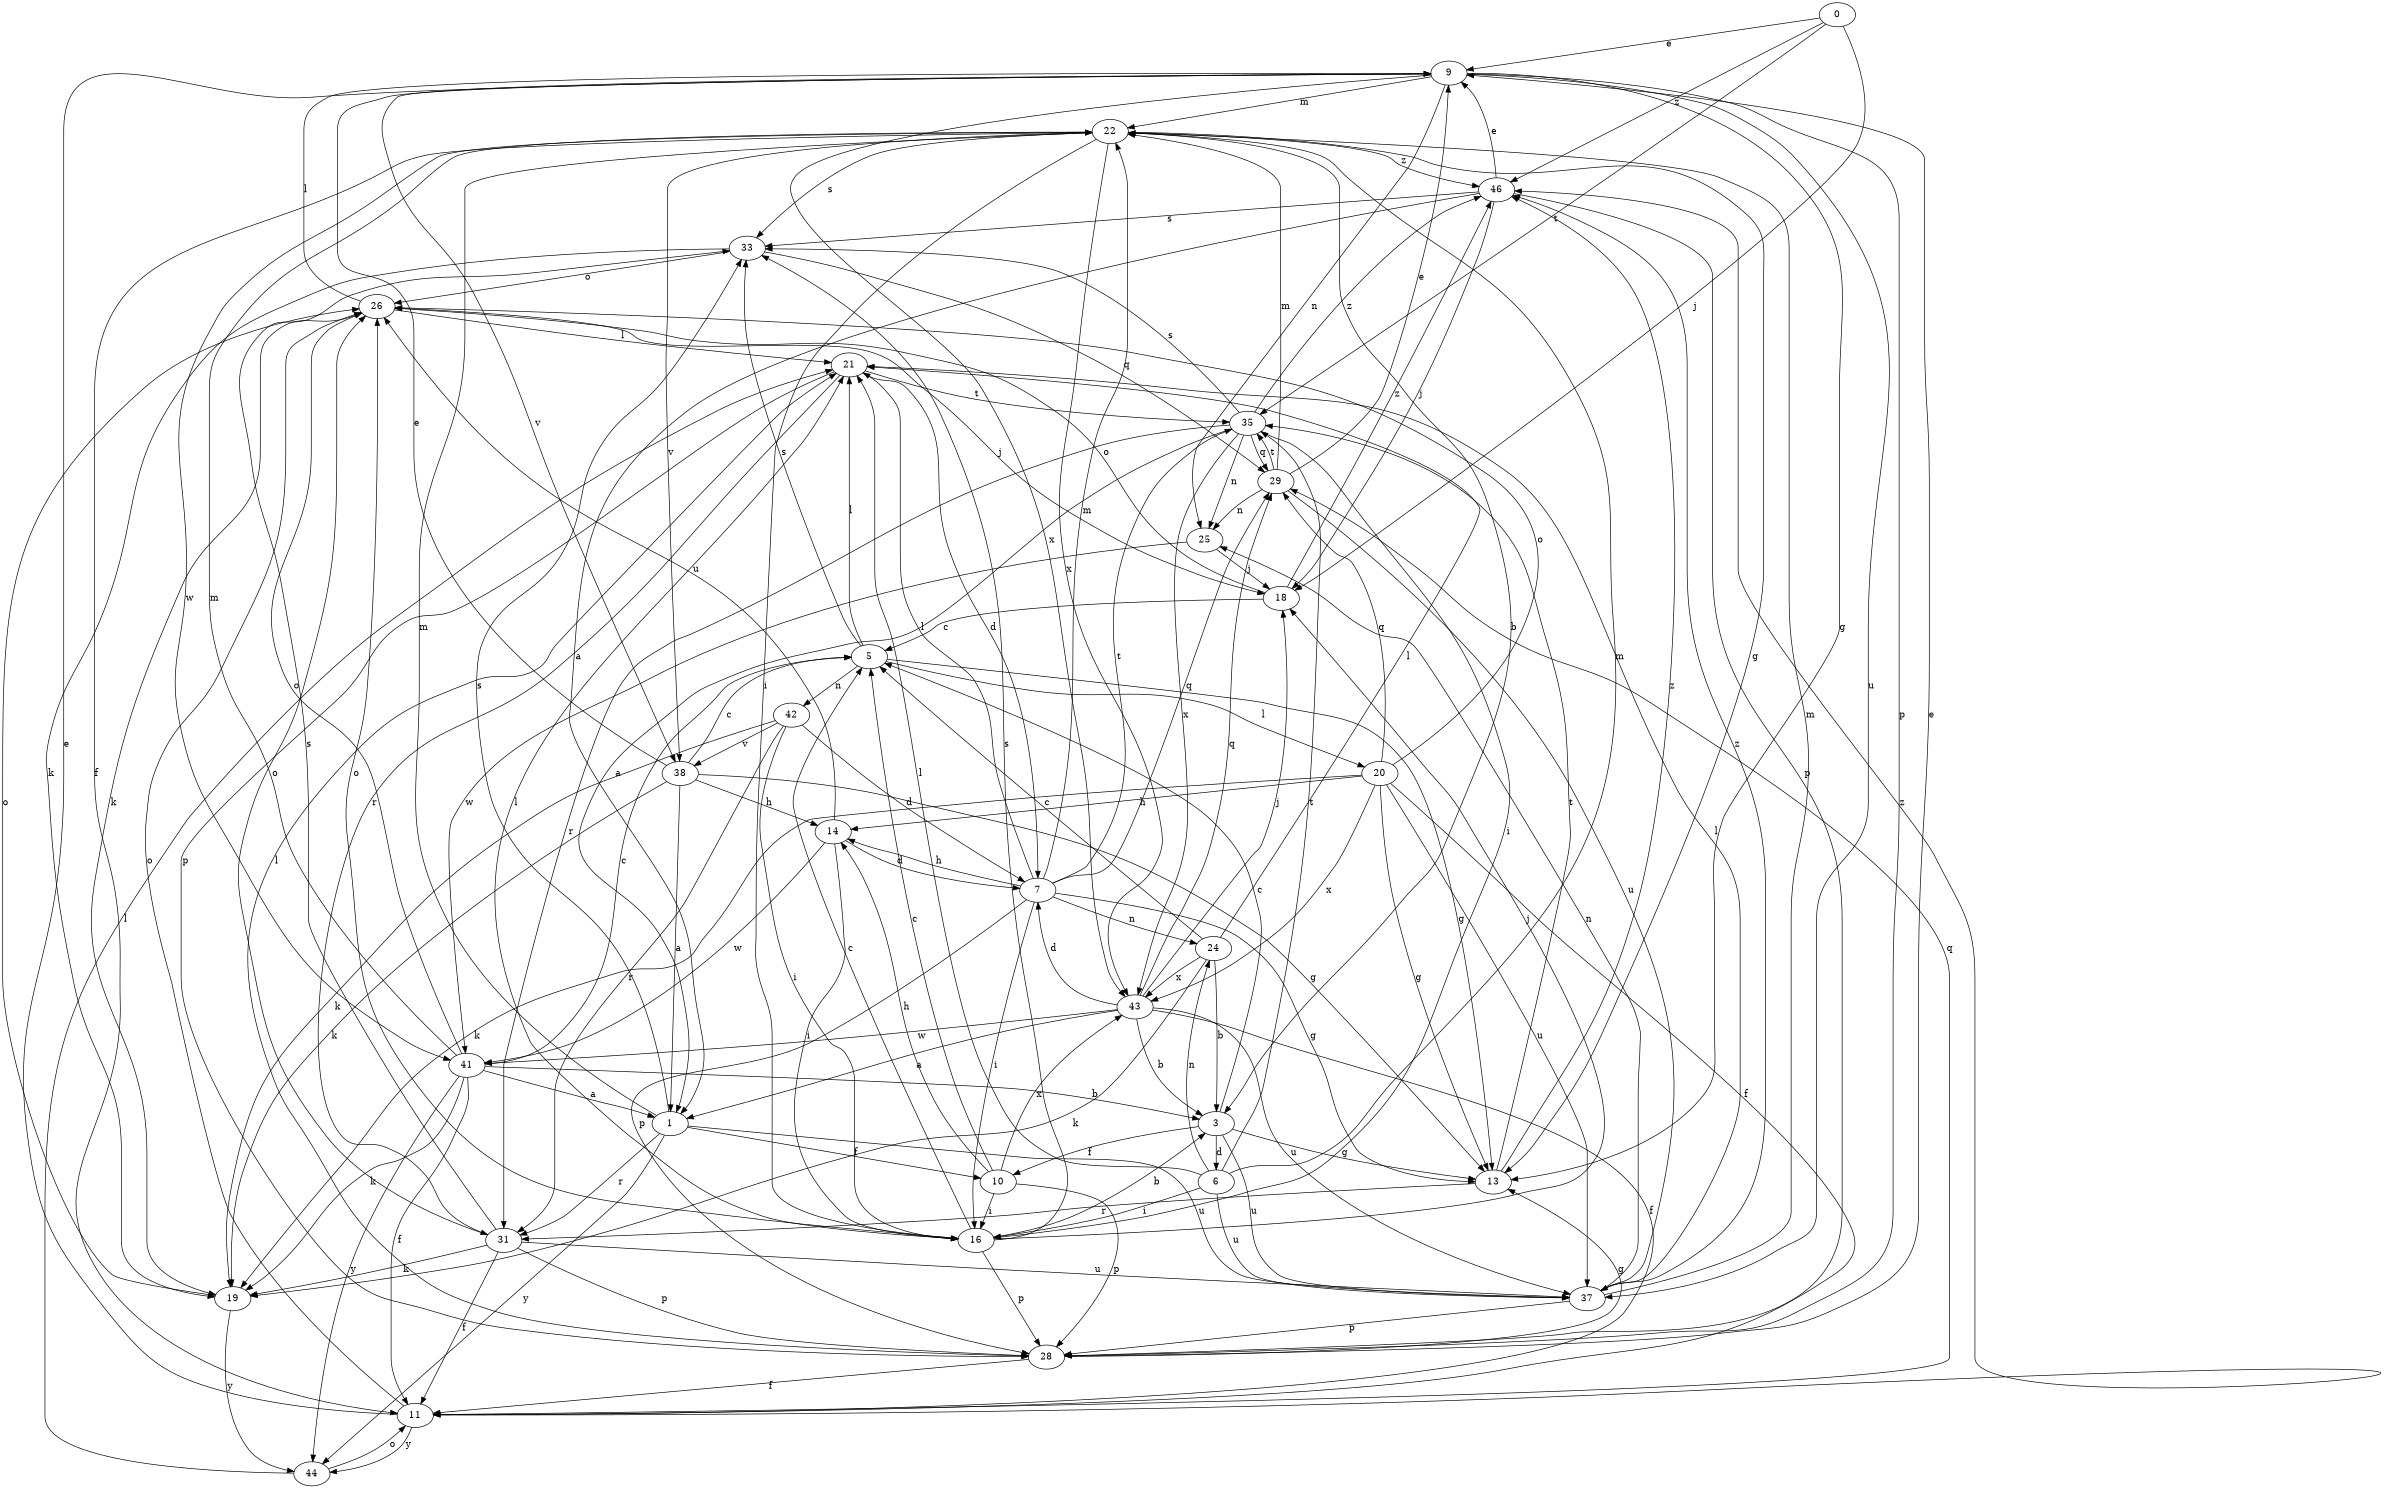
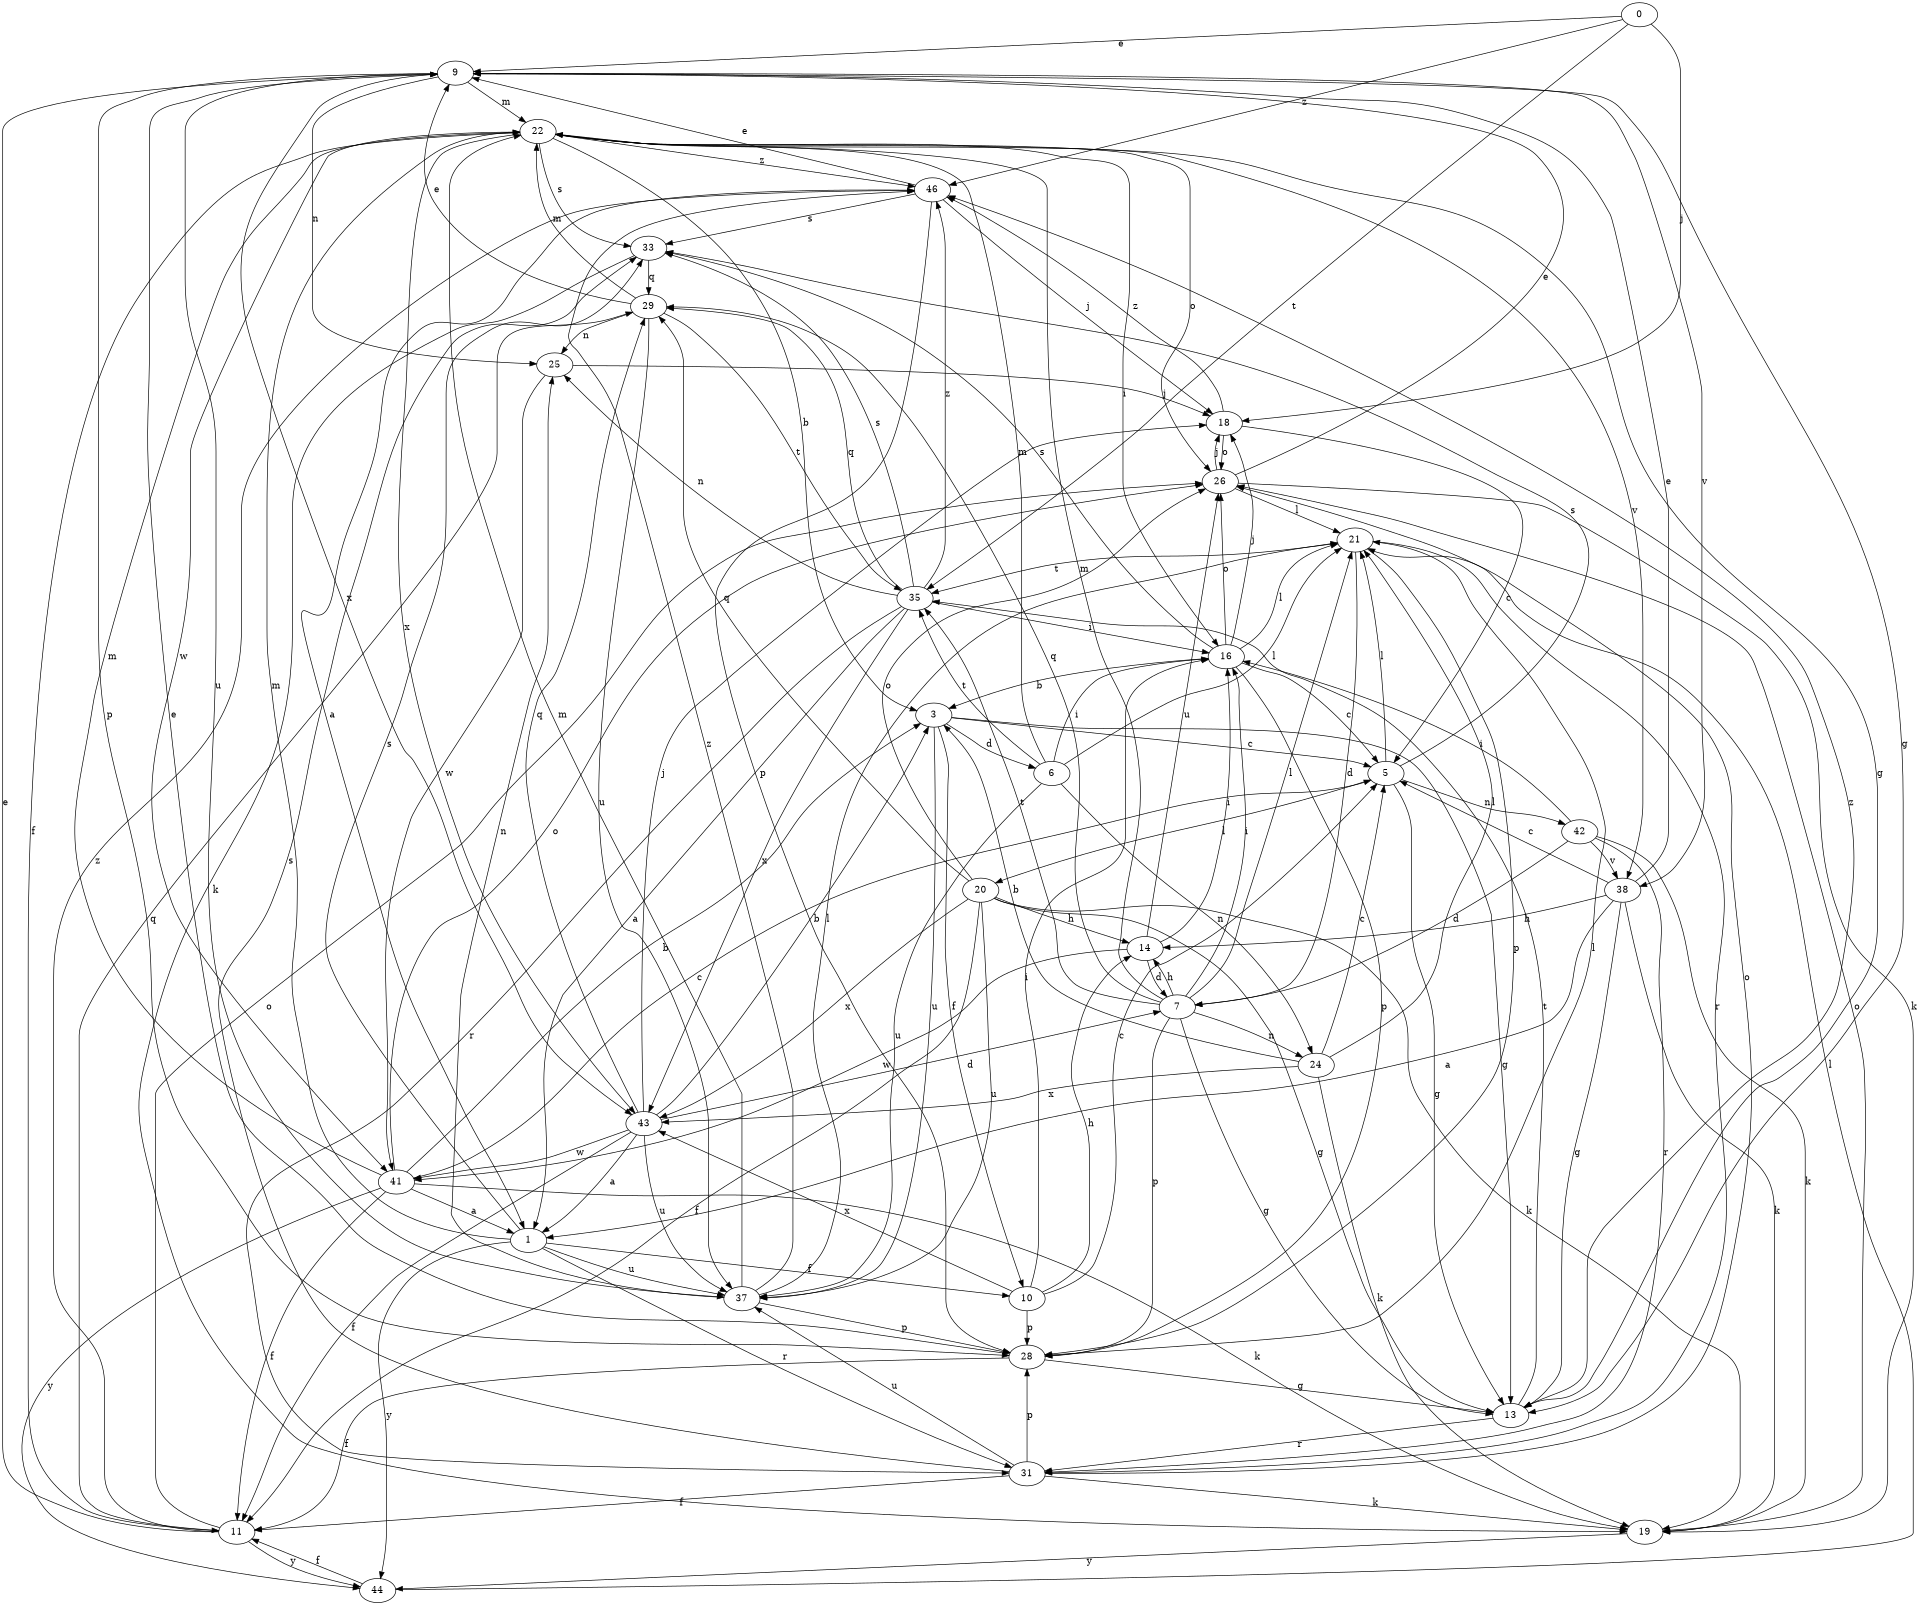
edge "26" -> "9": label "l" -> "e"
edge "33" -> "26": now "22" -> "26"
edge "44" -> "11": label "o" -> "f"
